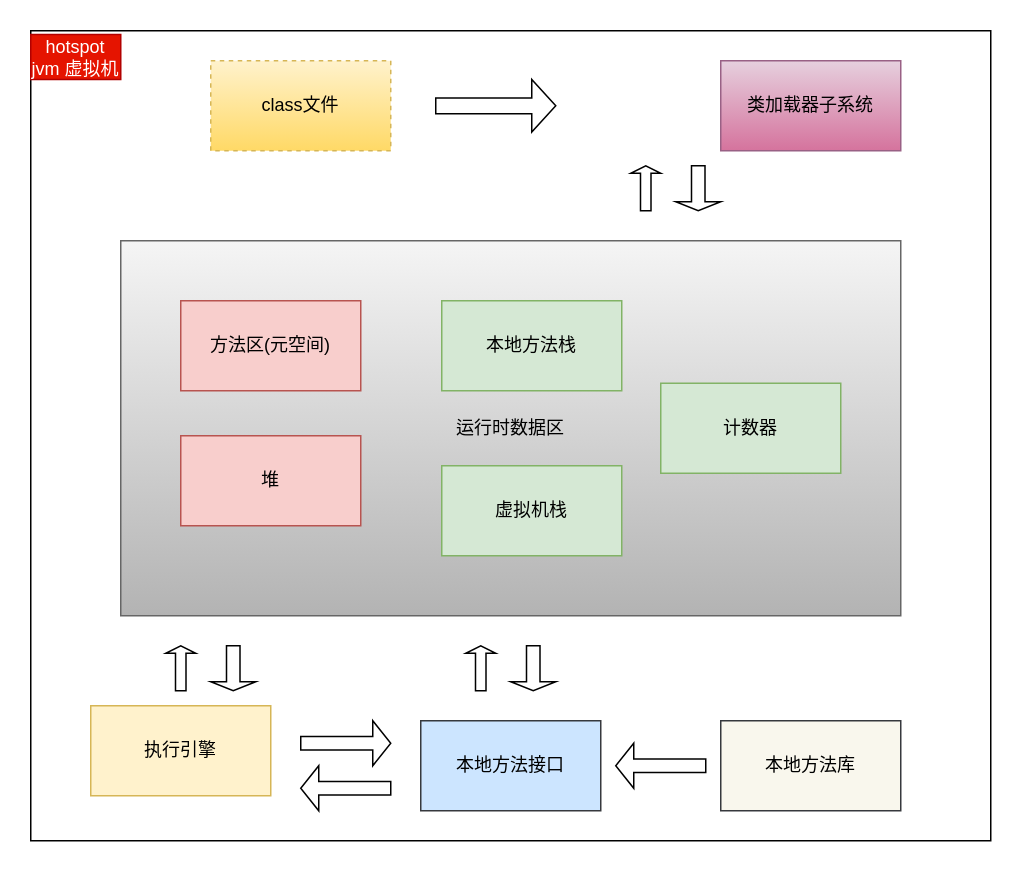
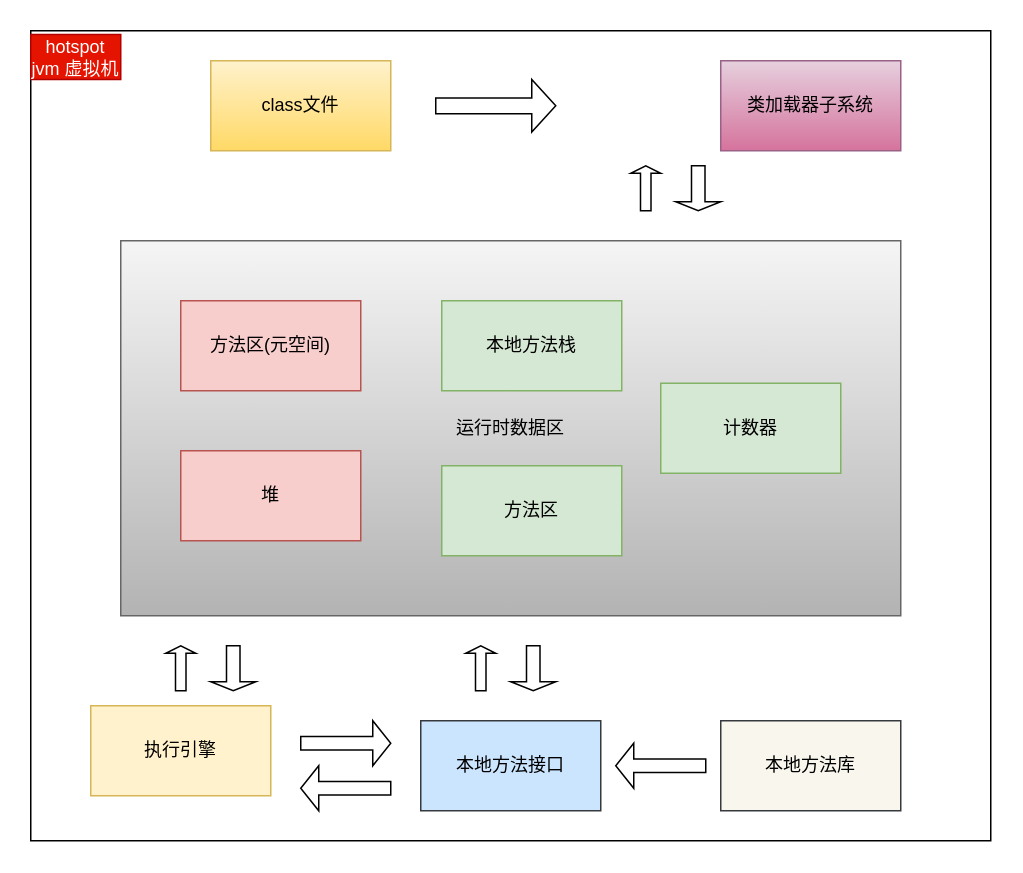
node "class文件": style dashed -> solid
node "堆": moved (271, 481) -> (271, 496)
node "虚拟机栈": label "虚拟机栈" -> "方法区"
